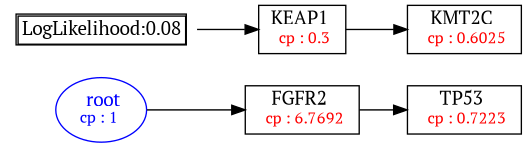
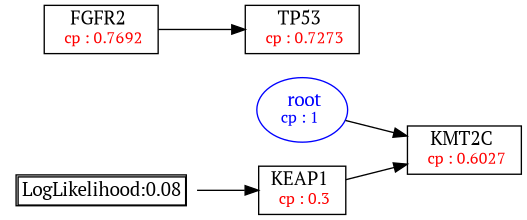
node "KMT2C": text "cp : 0.6025" -> "cp : 0.6027"
edge "root" -> "FGFR2": now "root" -> "KMT2C"
node "FGFR2": text "cp : 6.7692" -> "cp : 0.7692"
node "TP53": text "cp : 0.7223" -> "cp : 0.7273"
